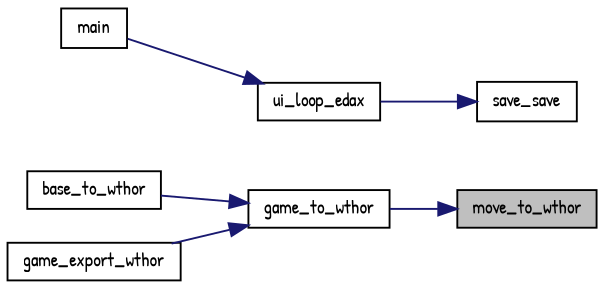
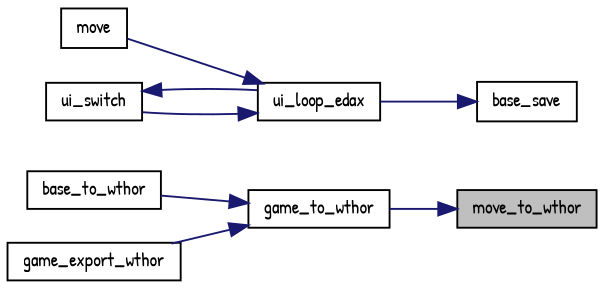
node "main": label "main" -> "move"
node "ui_switch": added
node "save_save": label "save_save" -> "base_save"
